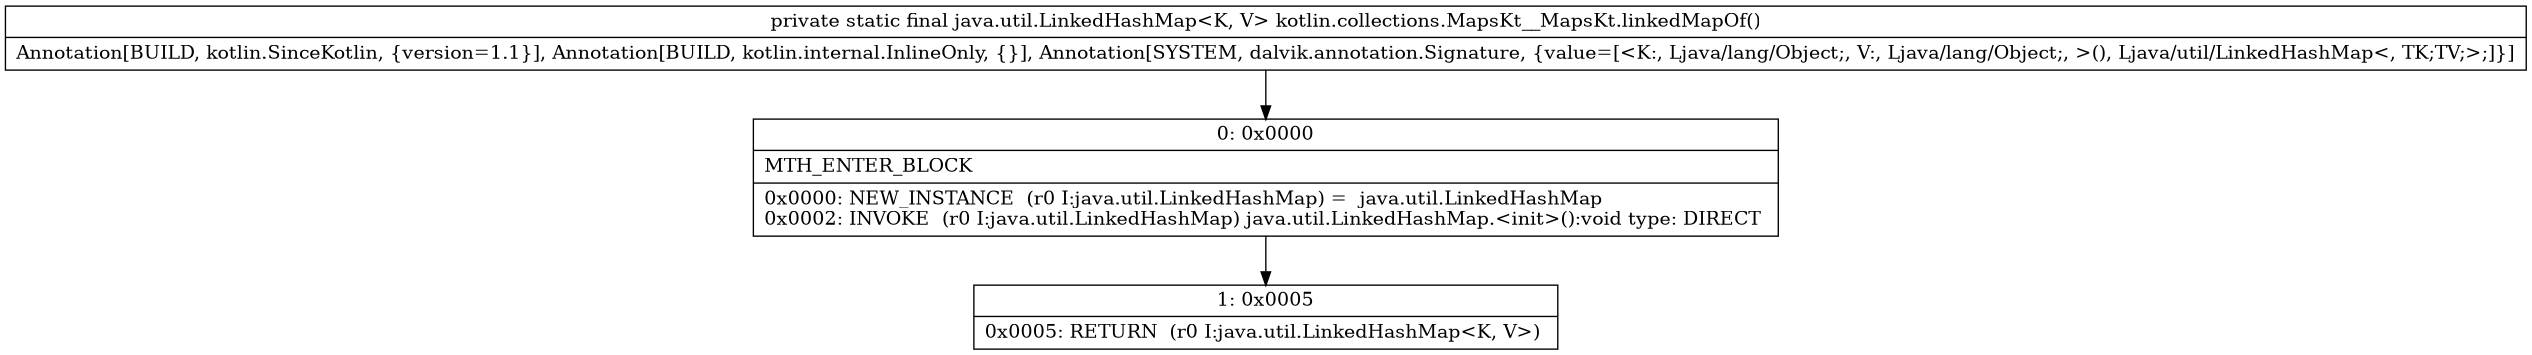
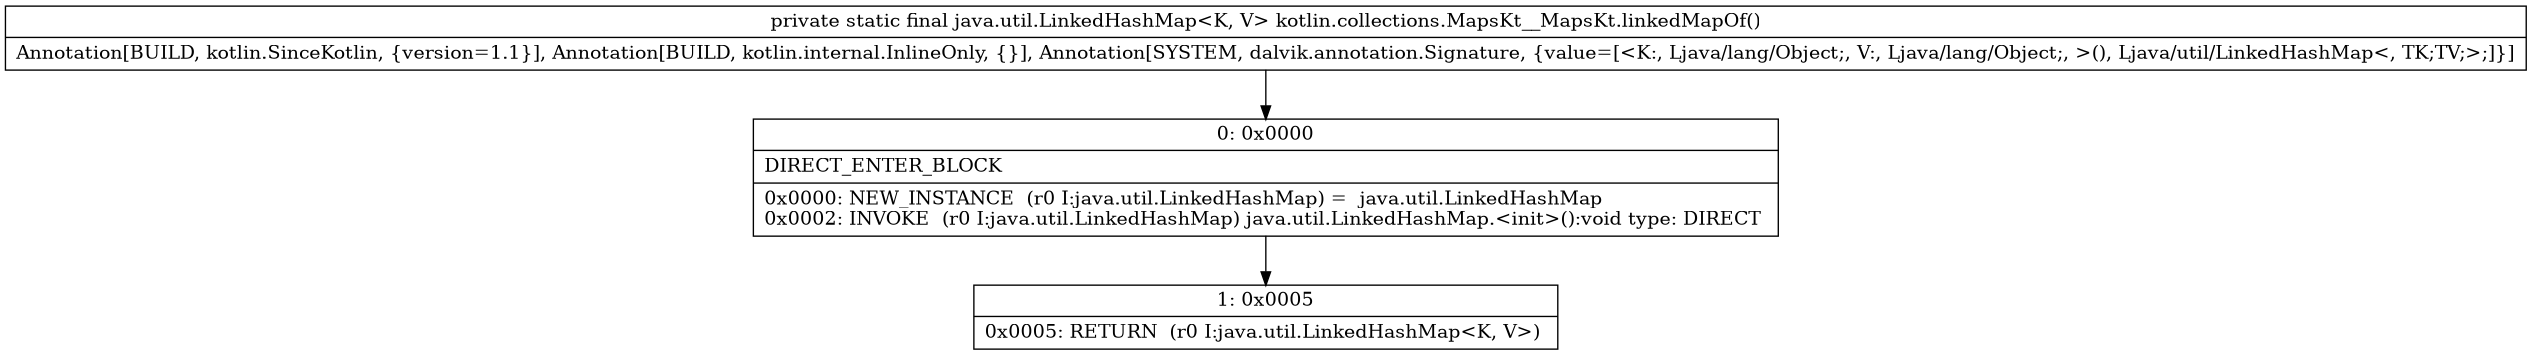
node "0: 0x0000": text "MTH_ENTER_BLOCK" -> "DIRECT_ENTER_BLOCK"
